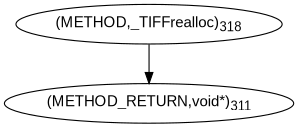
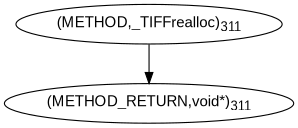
node "(METHOD,_TIFFrealloc)": text "318" -> "311"
